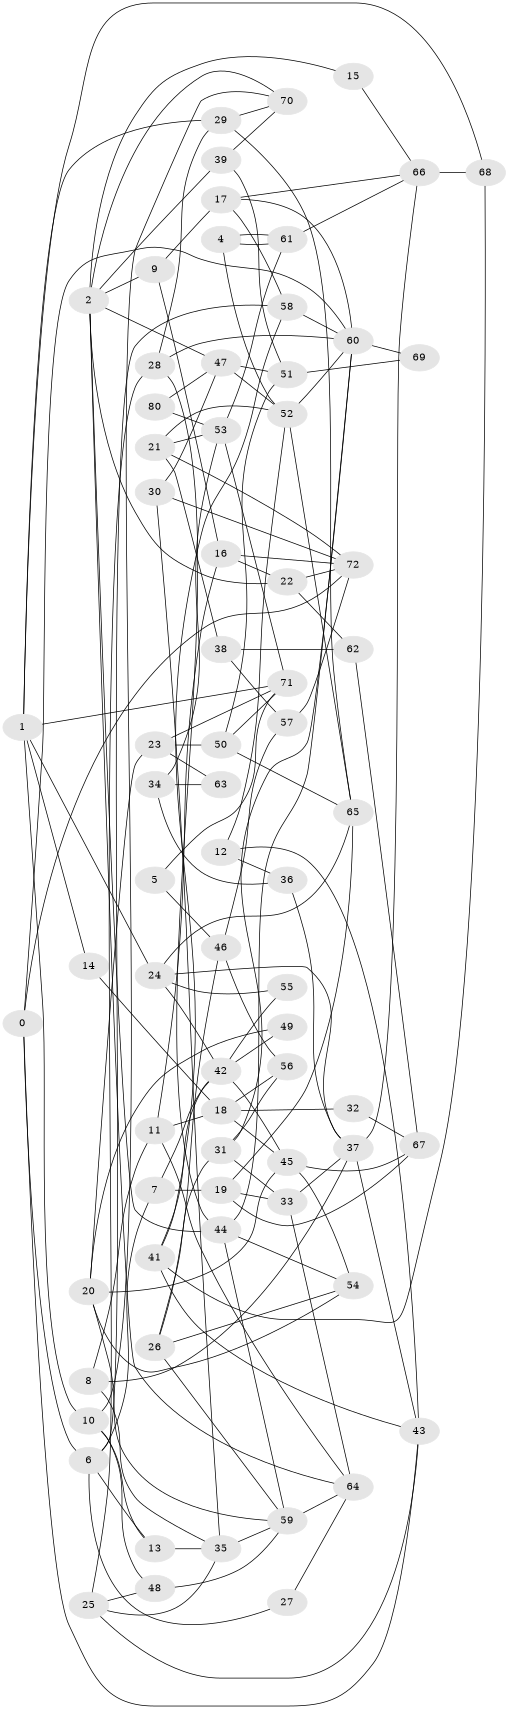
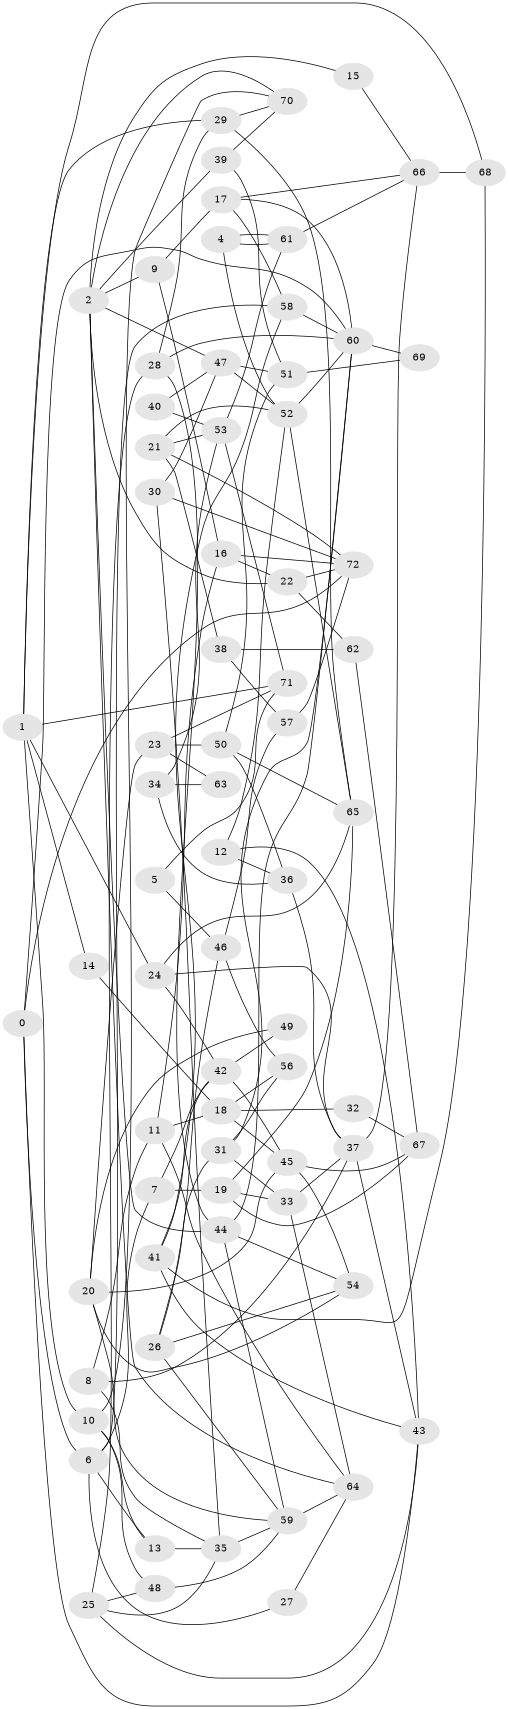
node "80": label "80" -> "40"
edge "71" -- "50": now "36" -- "50"
node "55": removed
